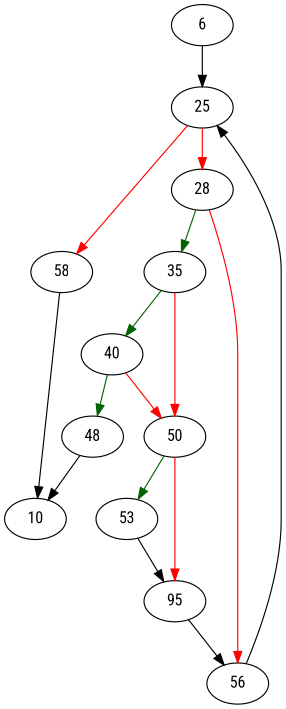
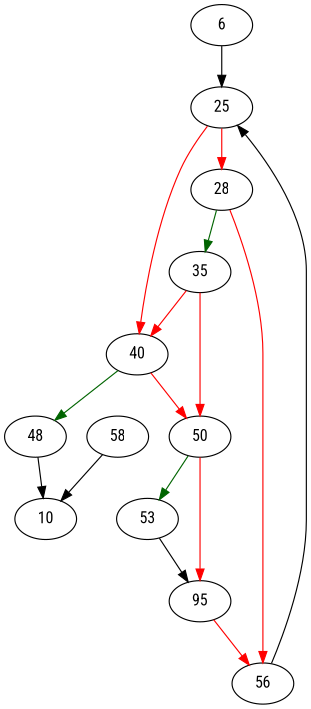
edge "25" -> "58": now "25" -> "40"
edge "35" -> "40": color darkgreen -> red
edge "95" -> "56": color black -> red
